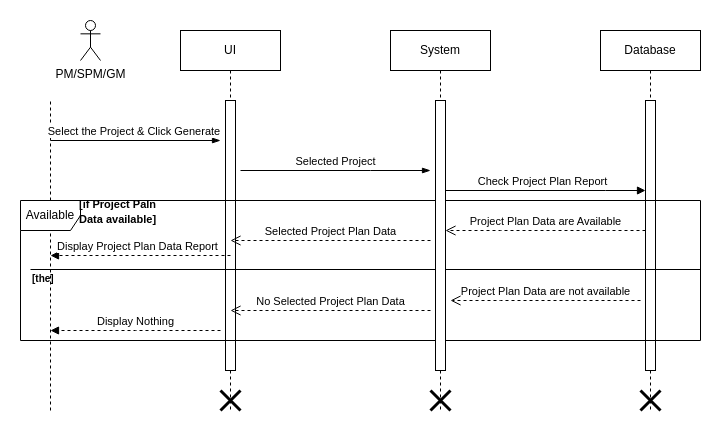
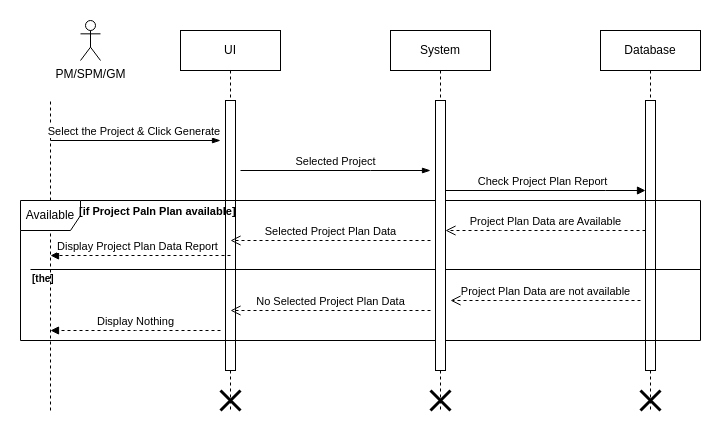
node "[if Project Paln Data available]": label "[if Project Paln Data available]" -> "[if Project Paln Plan available]"
